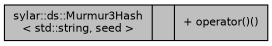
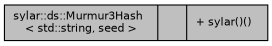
node "sylar::ds::Murmur3Hash": text "+ operator()()" -> "+ sylar()()"
